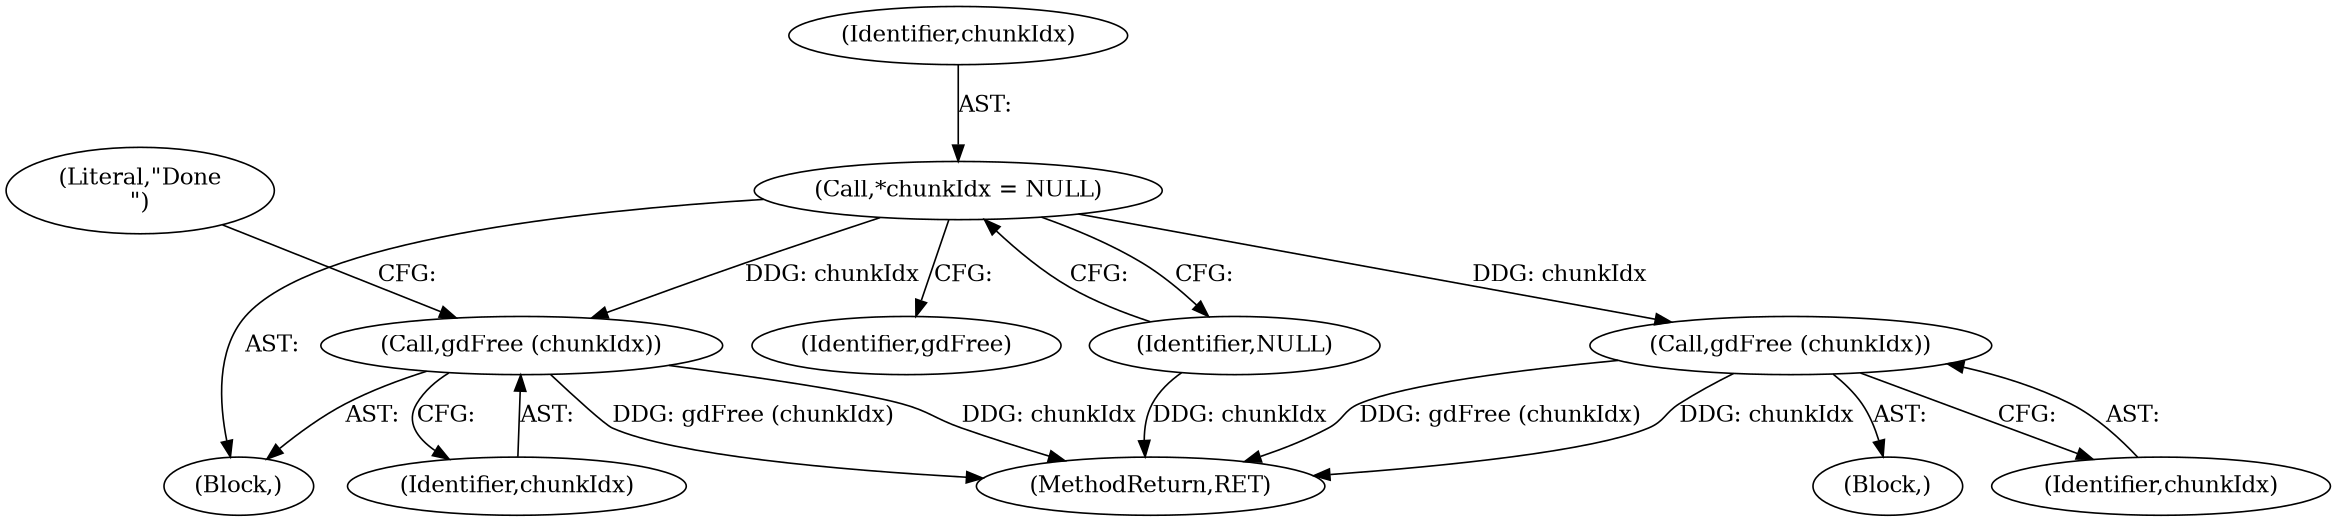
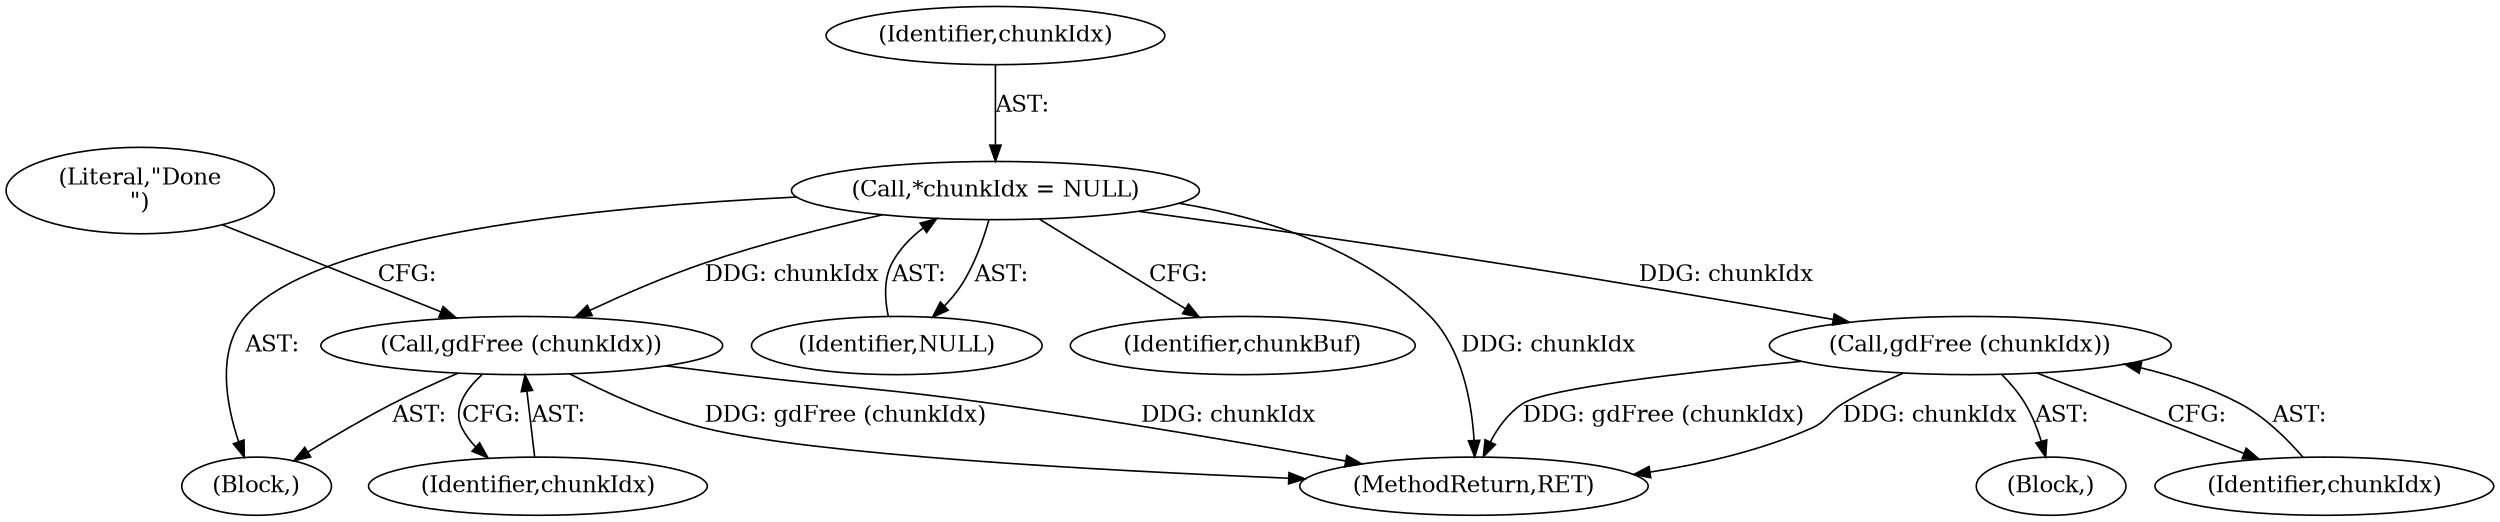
edge "(Identifier,NULL)" -> "(Call,*chunkIdx = NULL)": label "CFG: " -> "AST: "
edge "(Call,*chunkIdx = NULL)" -> "(Identifier,NULL)": label "CFG: " -> "AST: "
node "(Identifier,gdFree)": label "(Identifier,gdFree)" -> "(Identifier,chunkBuf)"
edge "(Identifier,NULL)" -> "(MethodReturn,RET)": now "(Call,*chunkIdx = NULL)" -> "(MethodReturn,RET)"
